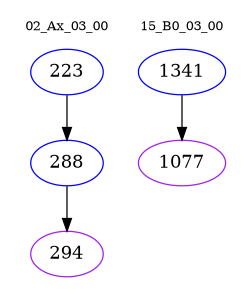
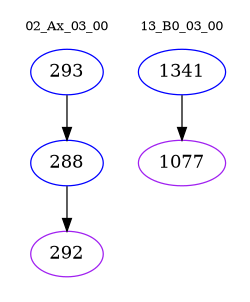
cluster "15_B0_03_00": label "15_B0_03_00" -> "13_B0_03_00"
node "223": label "223" -> "293"
node "294": label "294" -> "292"
